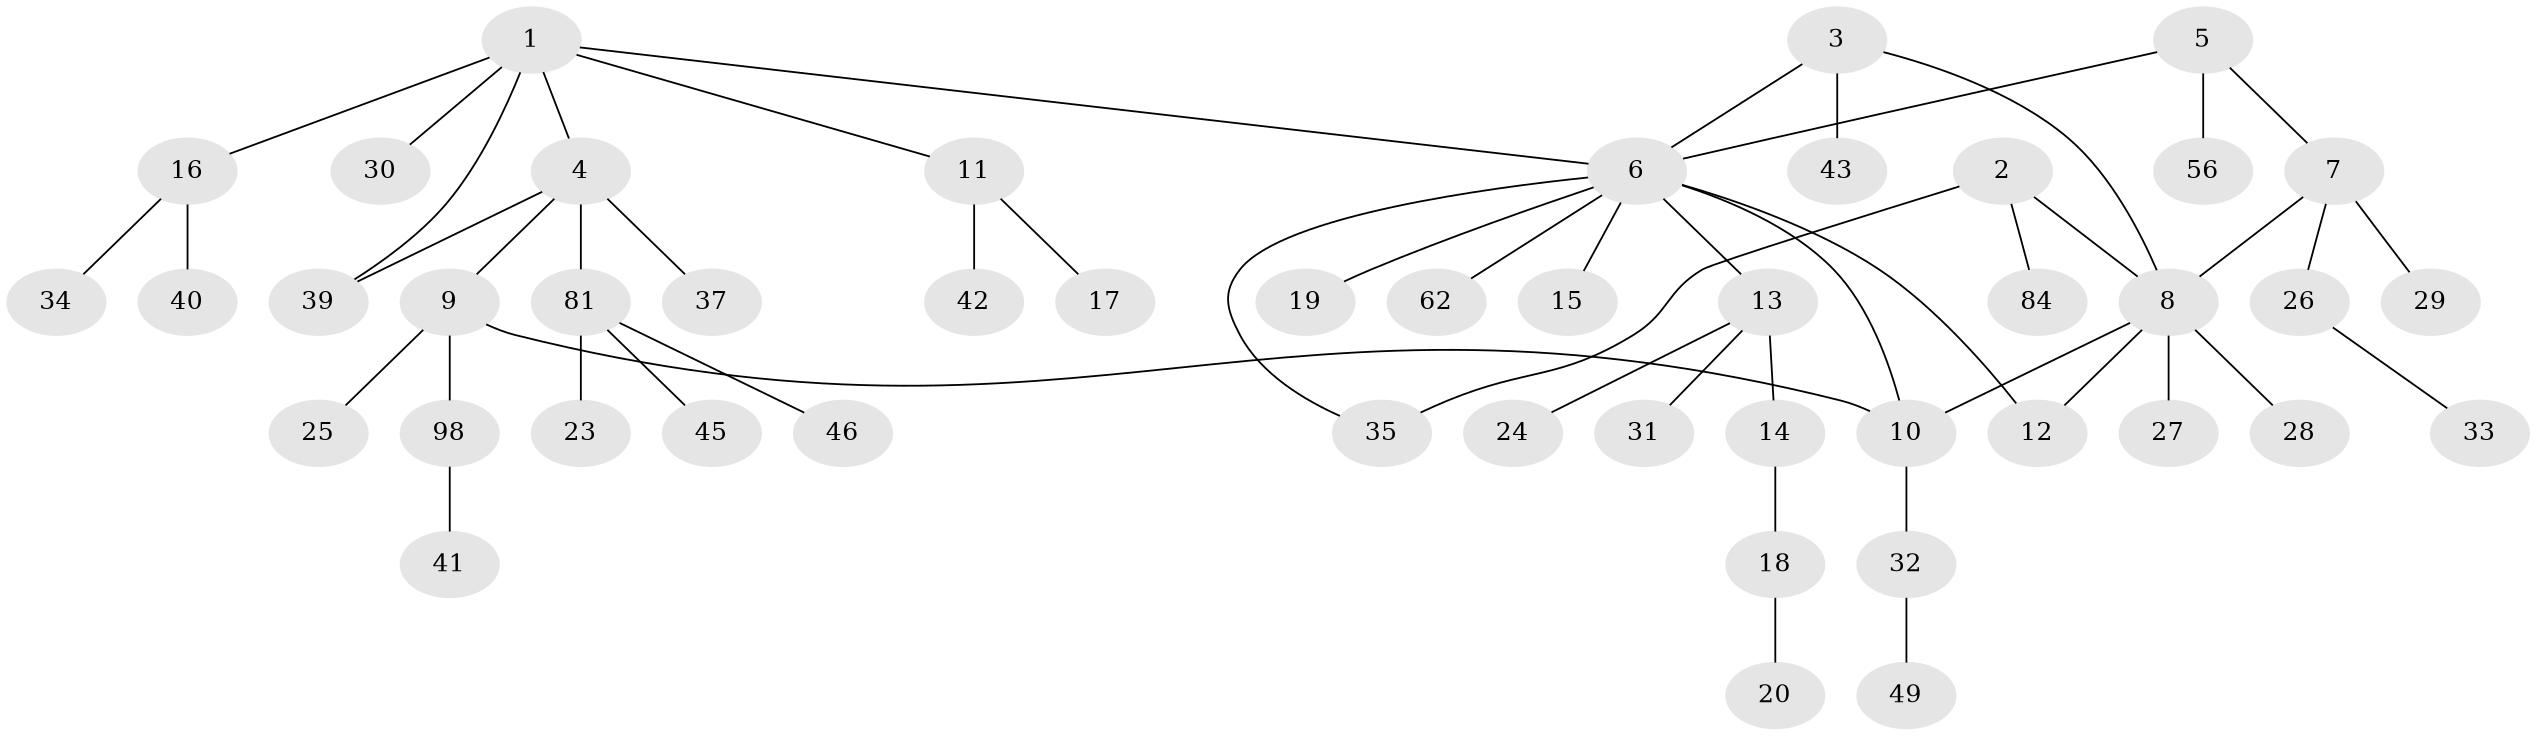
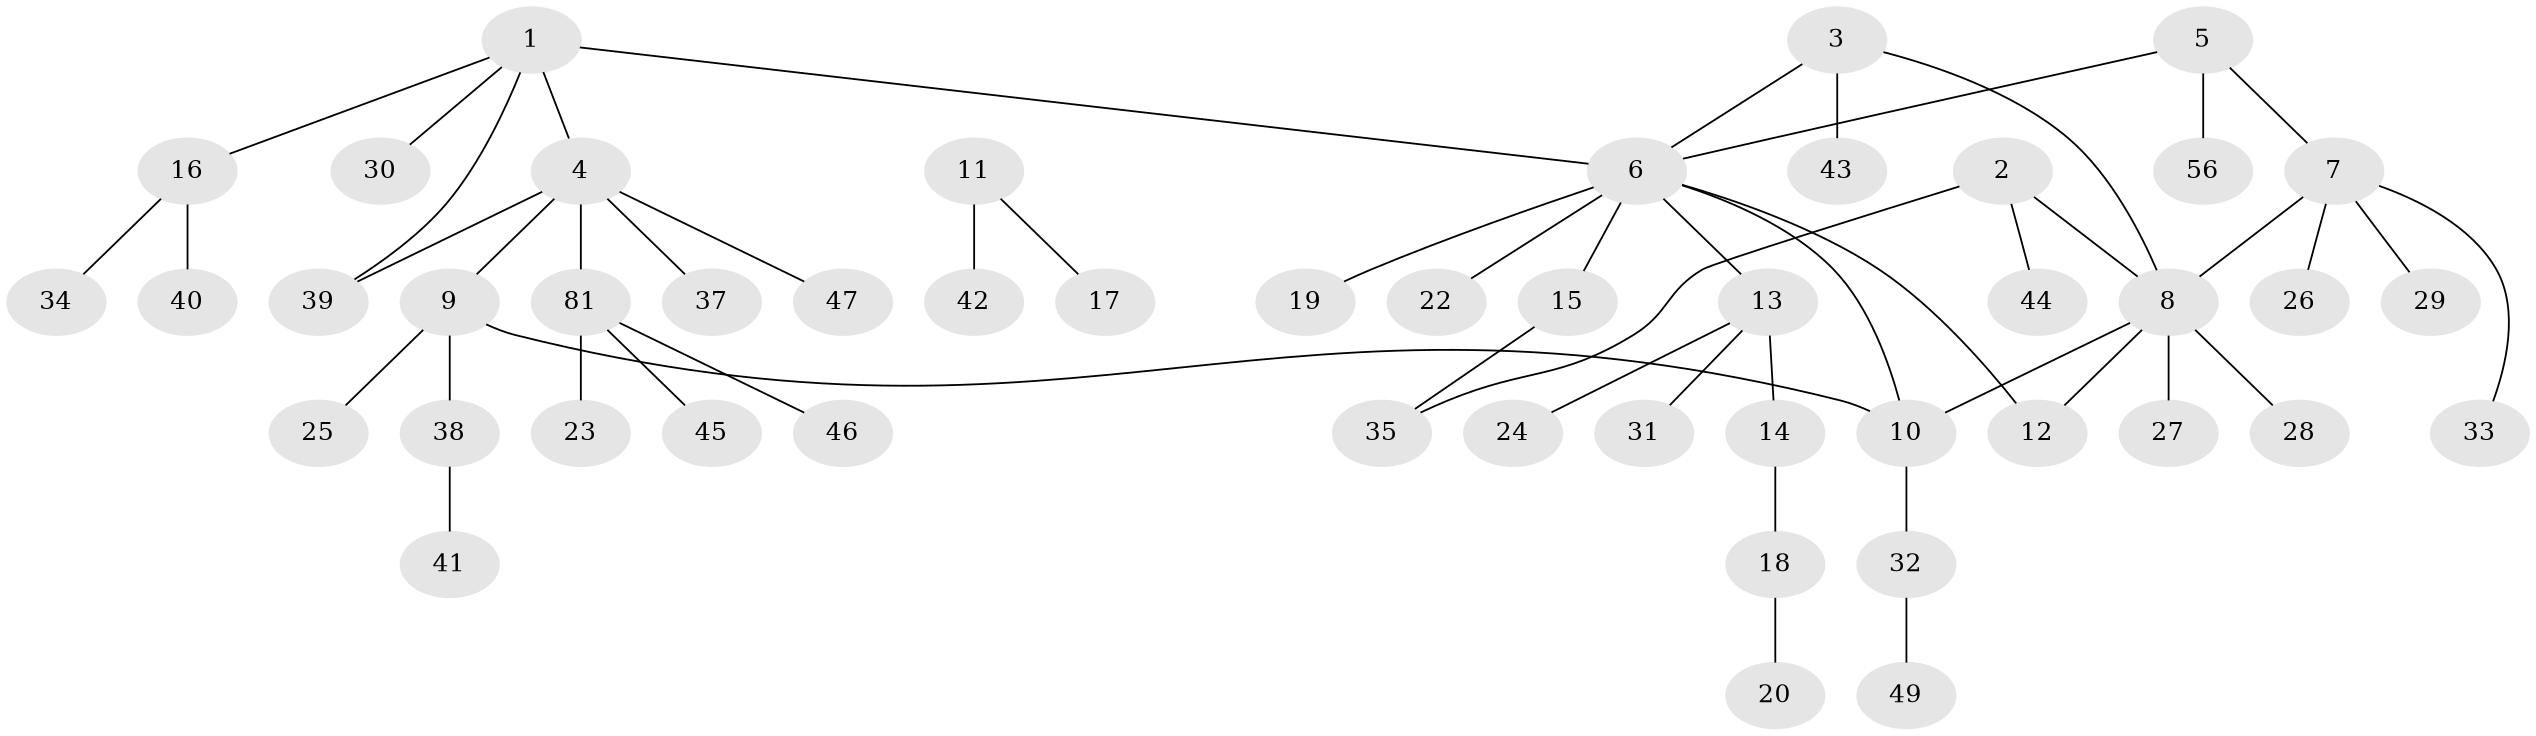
edge "1" -- "11": removed
edge "6" -- "35": now "15" -- "35"
node "47": added
node "62": label "62" -> "22"
node "84": label "84" -> "44"
edge "26" -- "33": now "7" -- "33"
node "98": label "98" -> "38"
